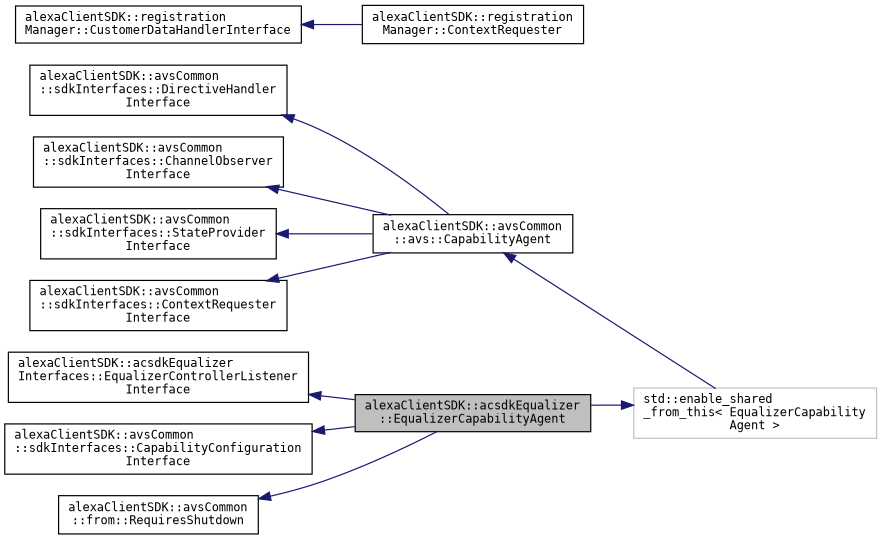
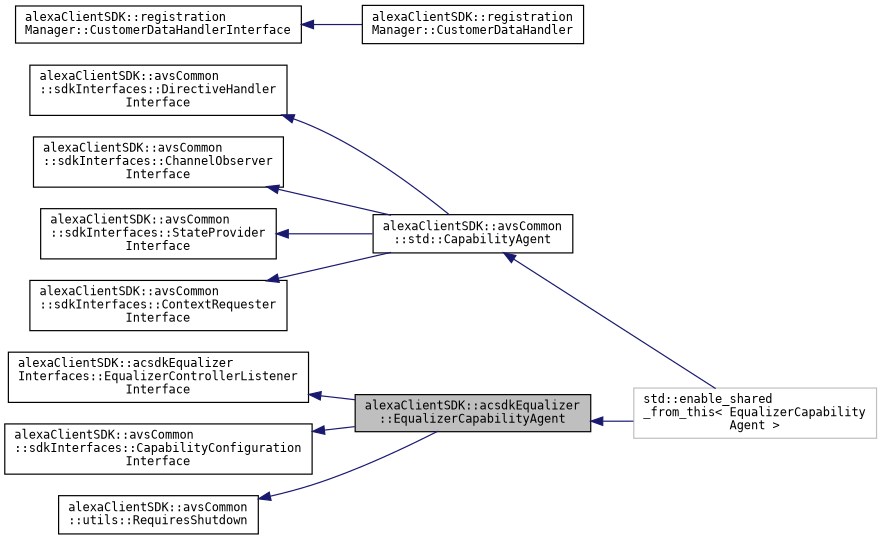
node "alexaClientSDK::registration Manager::ContextRequester": label "alexaClientSDK::registration Manager::ContextRequester" -> "alexaClientSDK::registration Manager::CustomerDataHandler"
node "alexaClientSDK::avsCommon ::avs::CapabilityAgent": label "alexaClientSDK::avsCommon ::avs::CapabilityAgent" -> "alexaClientSDK::avsCommon ::std::CapabilityAgent"
edge "alexaClientSDK::acsdkEqualizer ::EqualizerCapabilityAgent" -> "std::enable_shared _from_this< EqualizerCapability Agent >": reversed
node "alexaClientSDK::avsCommon ::from::RequiresShutdown": label "alexaClientSDK::avsCommon ::from::RequiresShutdown" -> "alexaClientSDK::avsCommon ::utils::RequiresShutdown"
